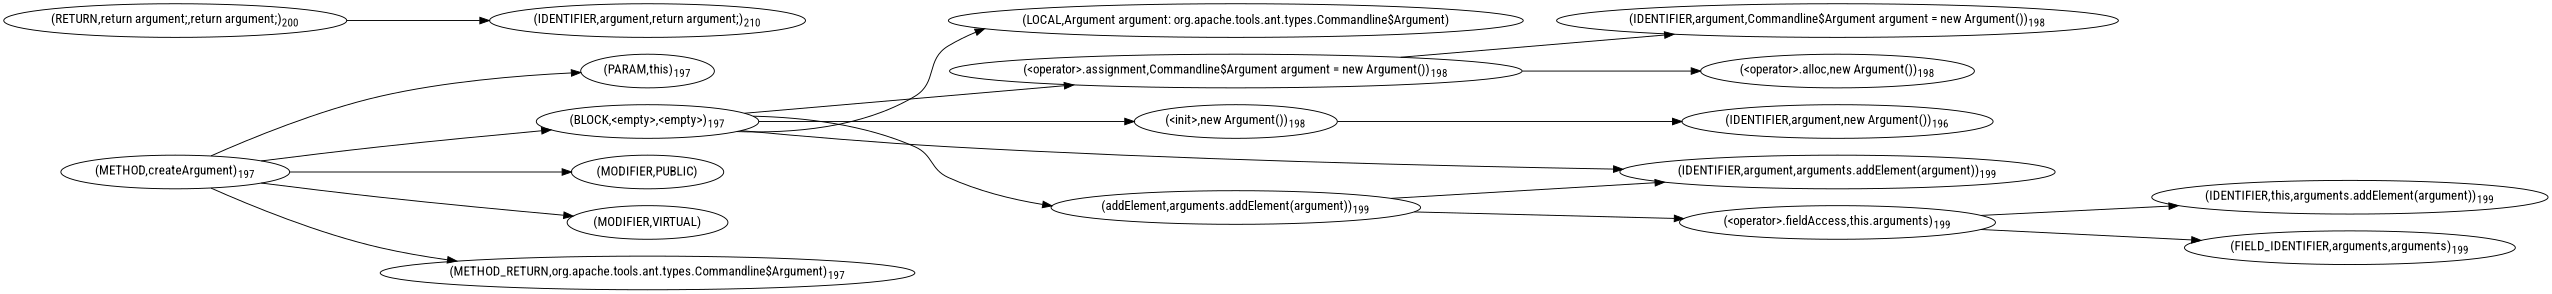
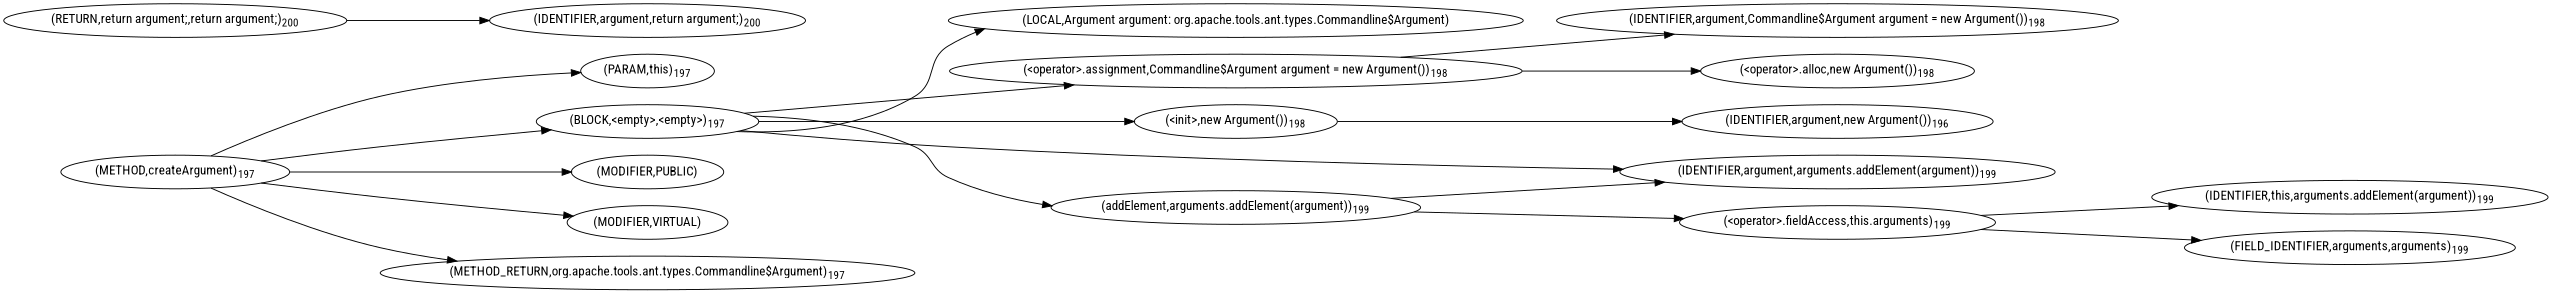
node "(IDENTIFIER,argument,return argument;)": text "210" -> "200"
